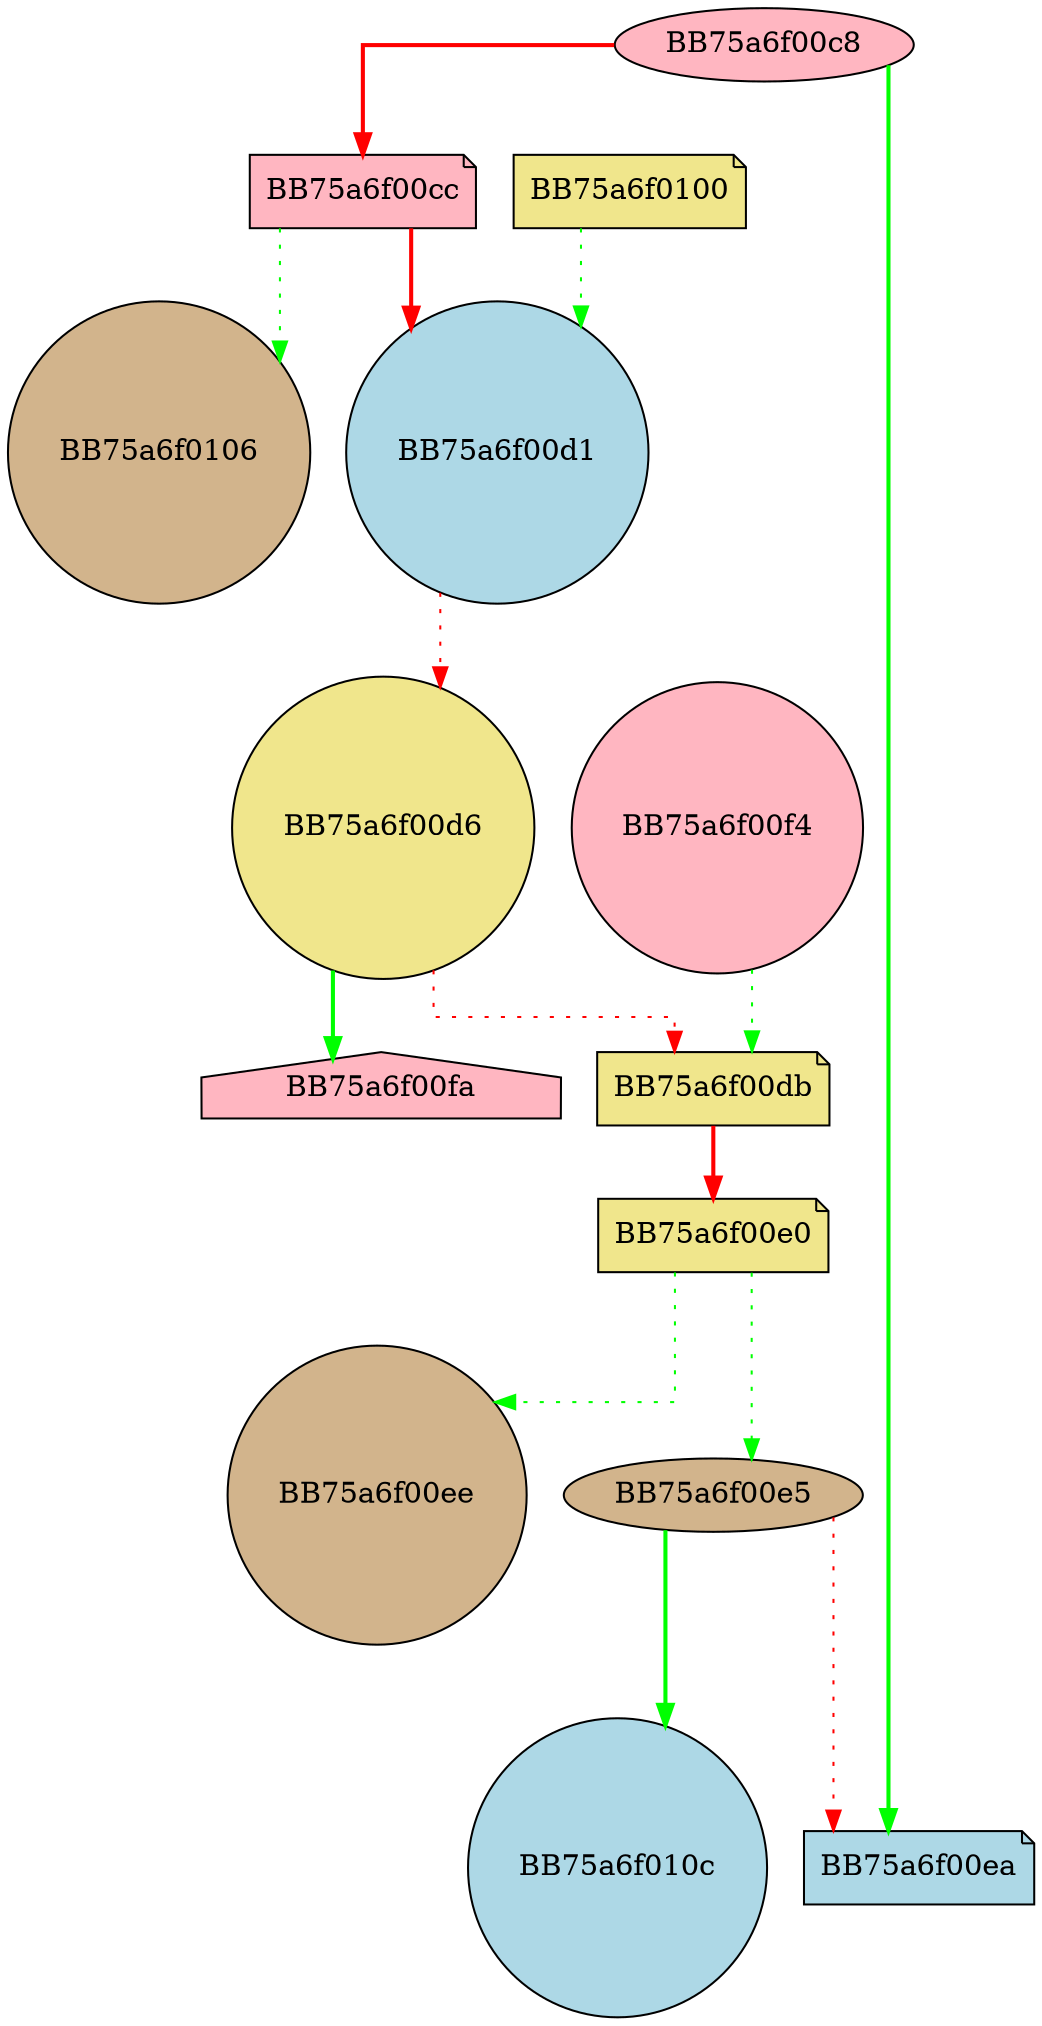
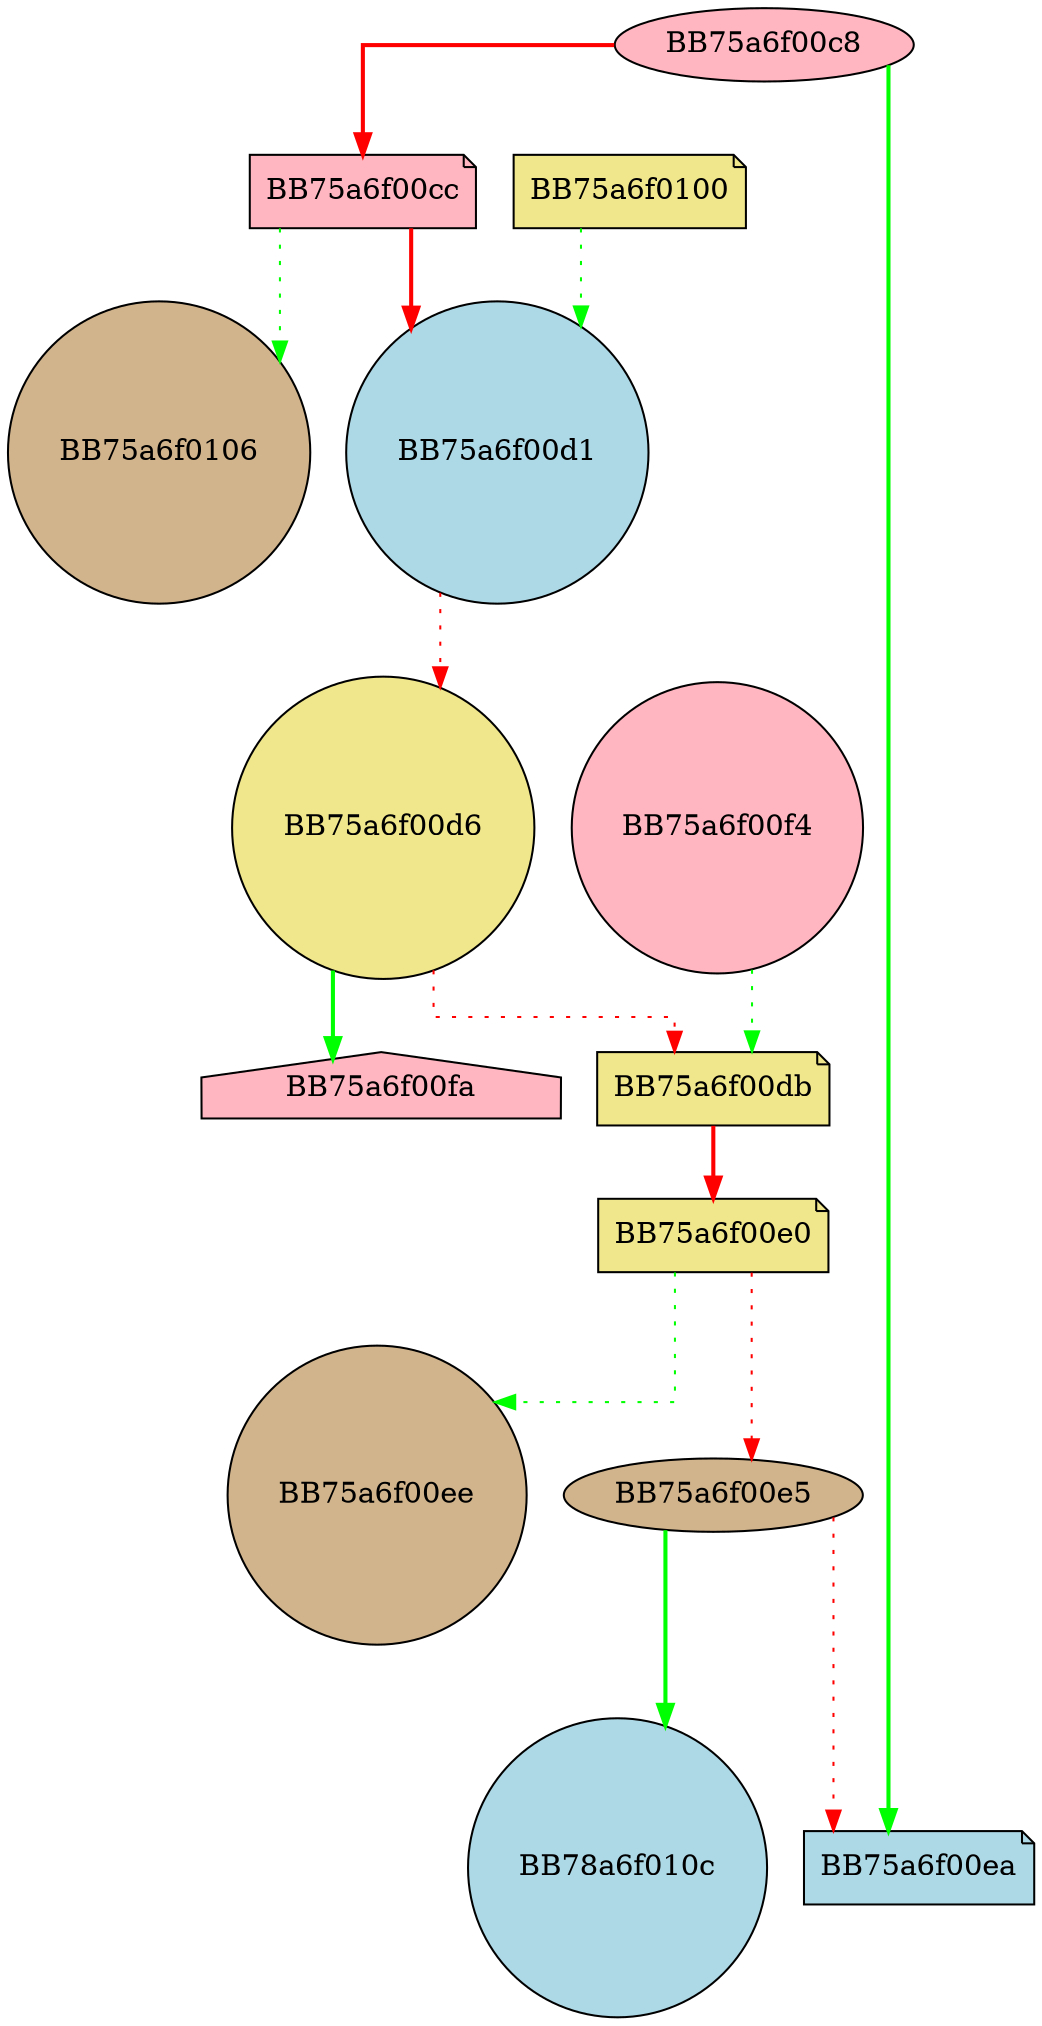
edge "BB75a6f00e0" -> "BB75a6f00e5": color green -> red
node "BB75a6f010c": label "BB75a6f010c" -> "BB78a6f010c"
